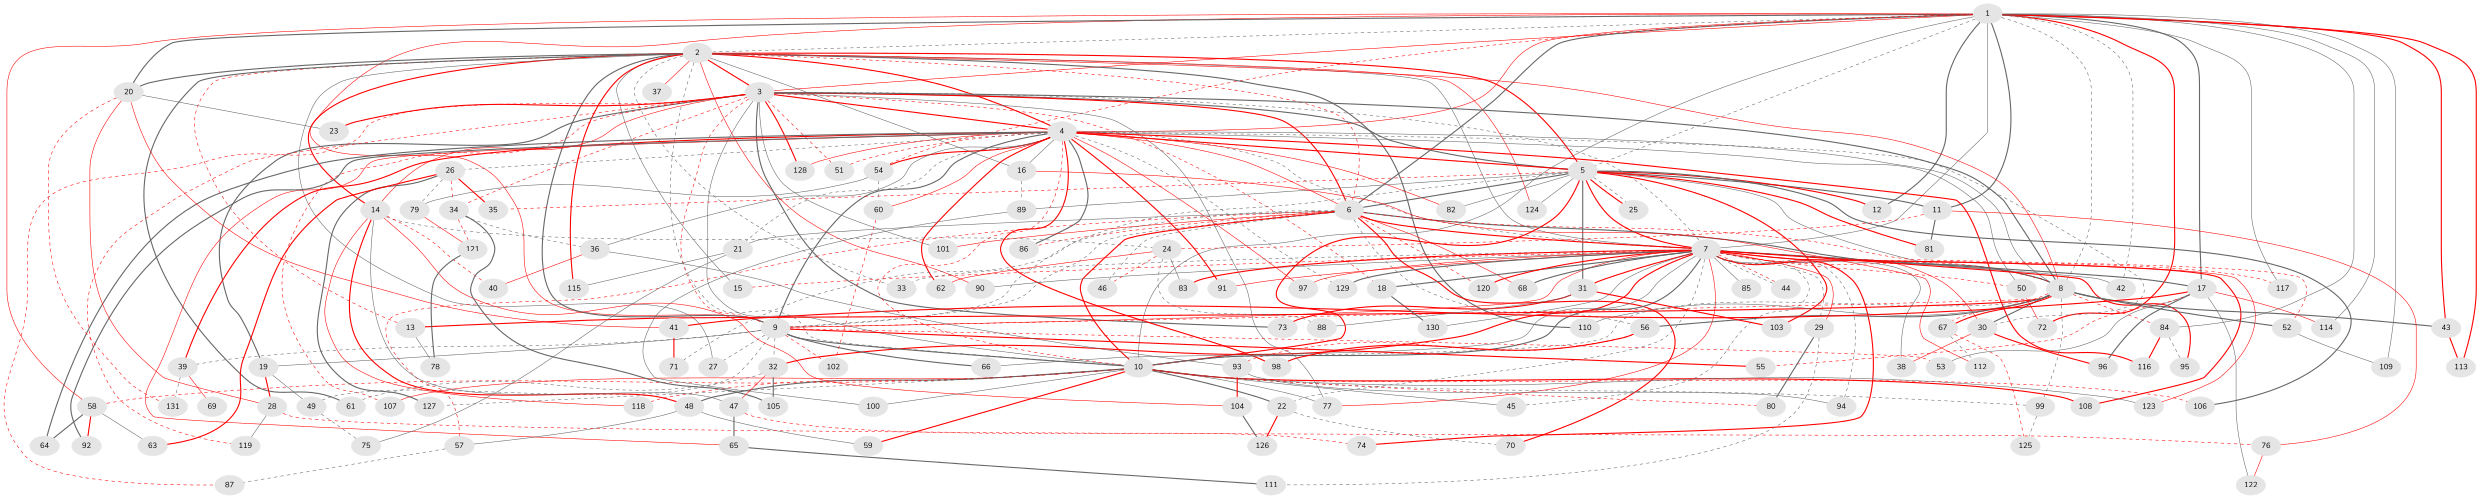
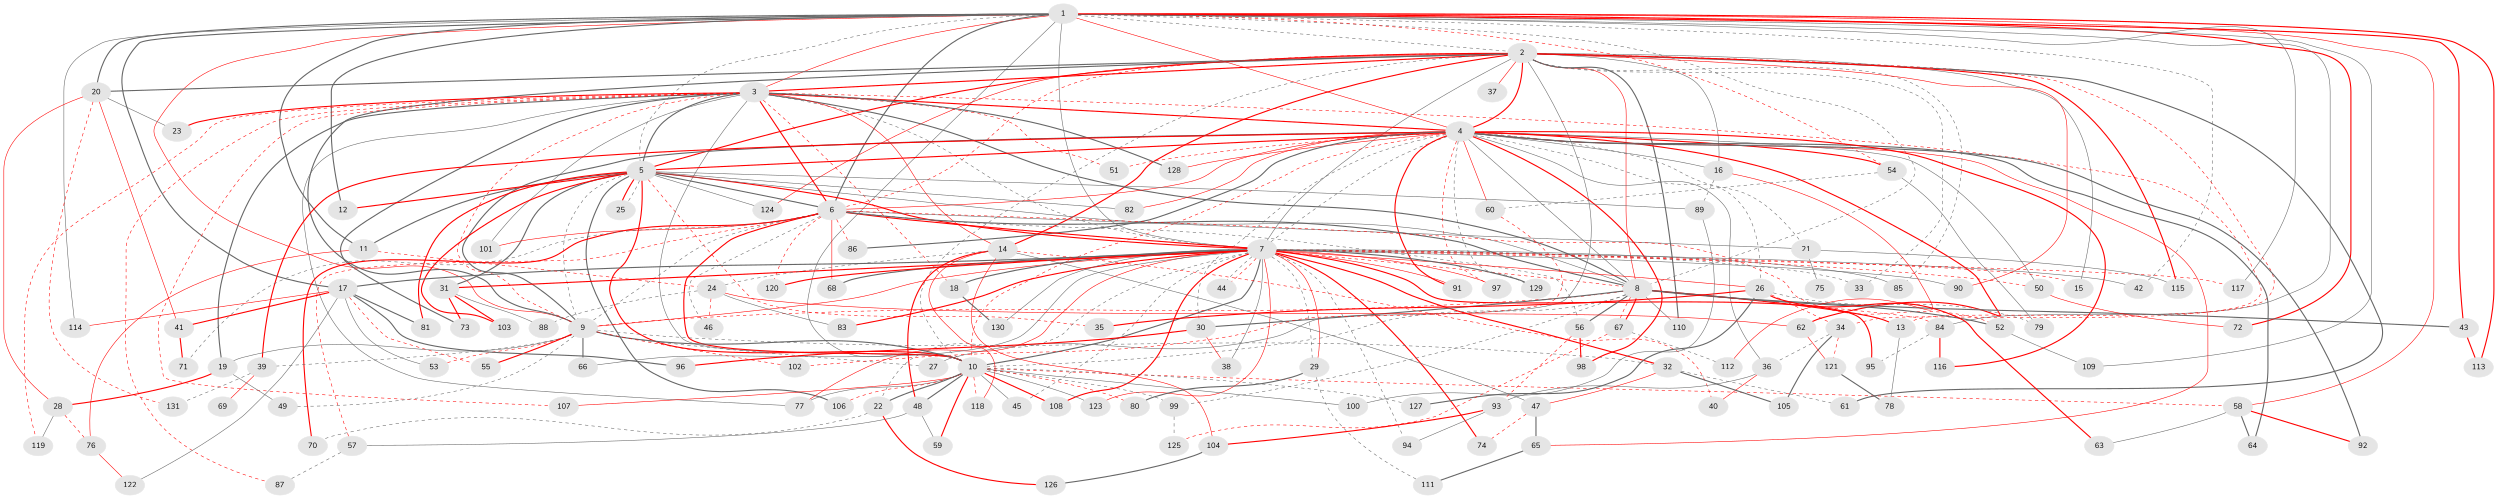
edge "2" -- "85": added
edge "3" -- "128": color red -> gray40
edge "4" -- "97": style solid -> dashed
edge "11" -- "81": now "17" -- "81"
edge "79" -- "121": now "62" -- "121"
edge "7" -- "30": now "7" -- "26"
edge "49" -- "75": removed
